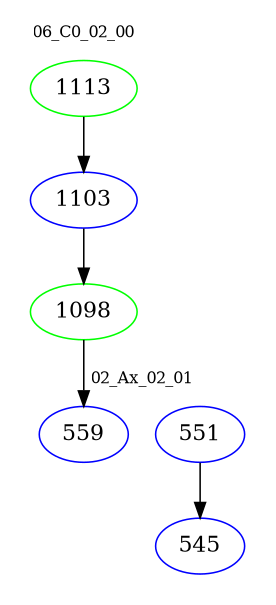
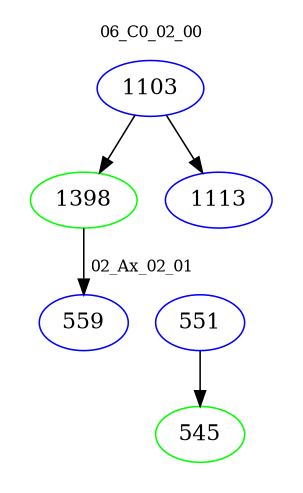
node "1113": color green -> blue
edge "1113" -> "1103": reversed
node "1098": label "1098" -> "1398"
node "545": color blue -> green
